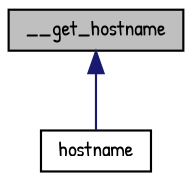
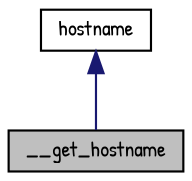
edge "hostname" -> "__get_hostname": reversed
